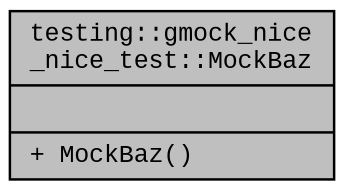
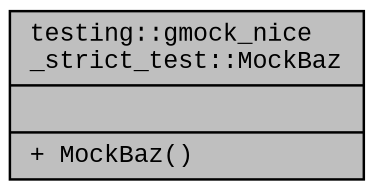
node "testing::gmock_nice": text "_nice_test::MockBaz" -> "_strict_test::MockBaz"
